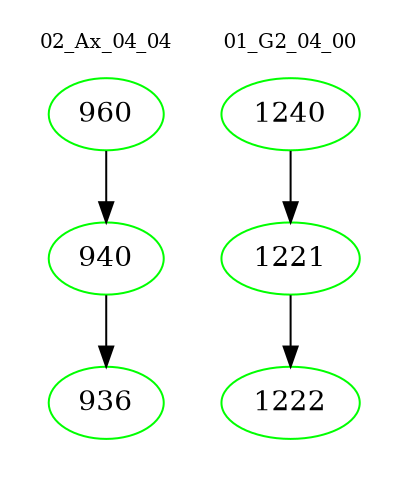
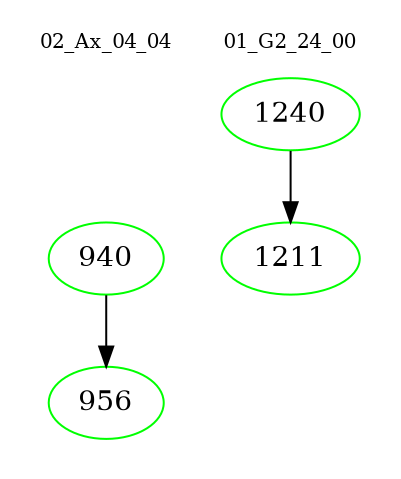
cluster "01_G2_04_00": label "01_G2_04_00" -> "01_G2_24_00"
node "960": removed
node "1221": label "1221" -> "1211"
node "936": label "936" -> "956"
node "1222": removed
